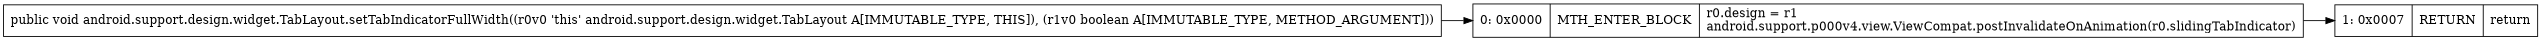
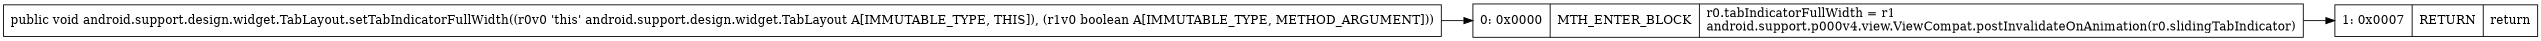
node "0: 0x0000": text "r0.design = r1" -> "r0.tabIndicatorFullWidth = r1"
